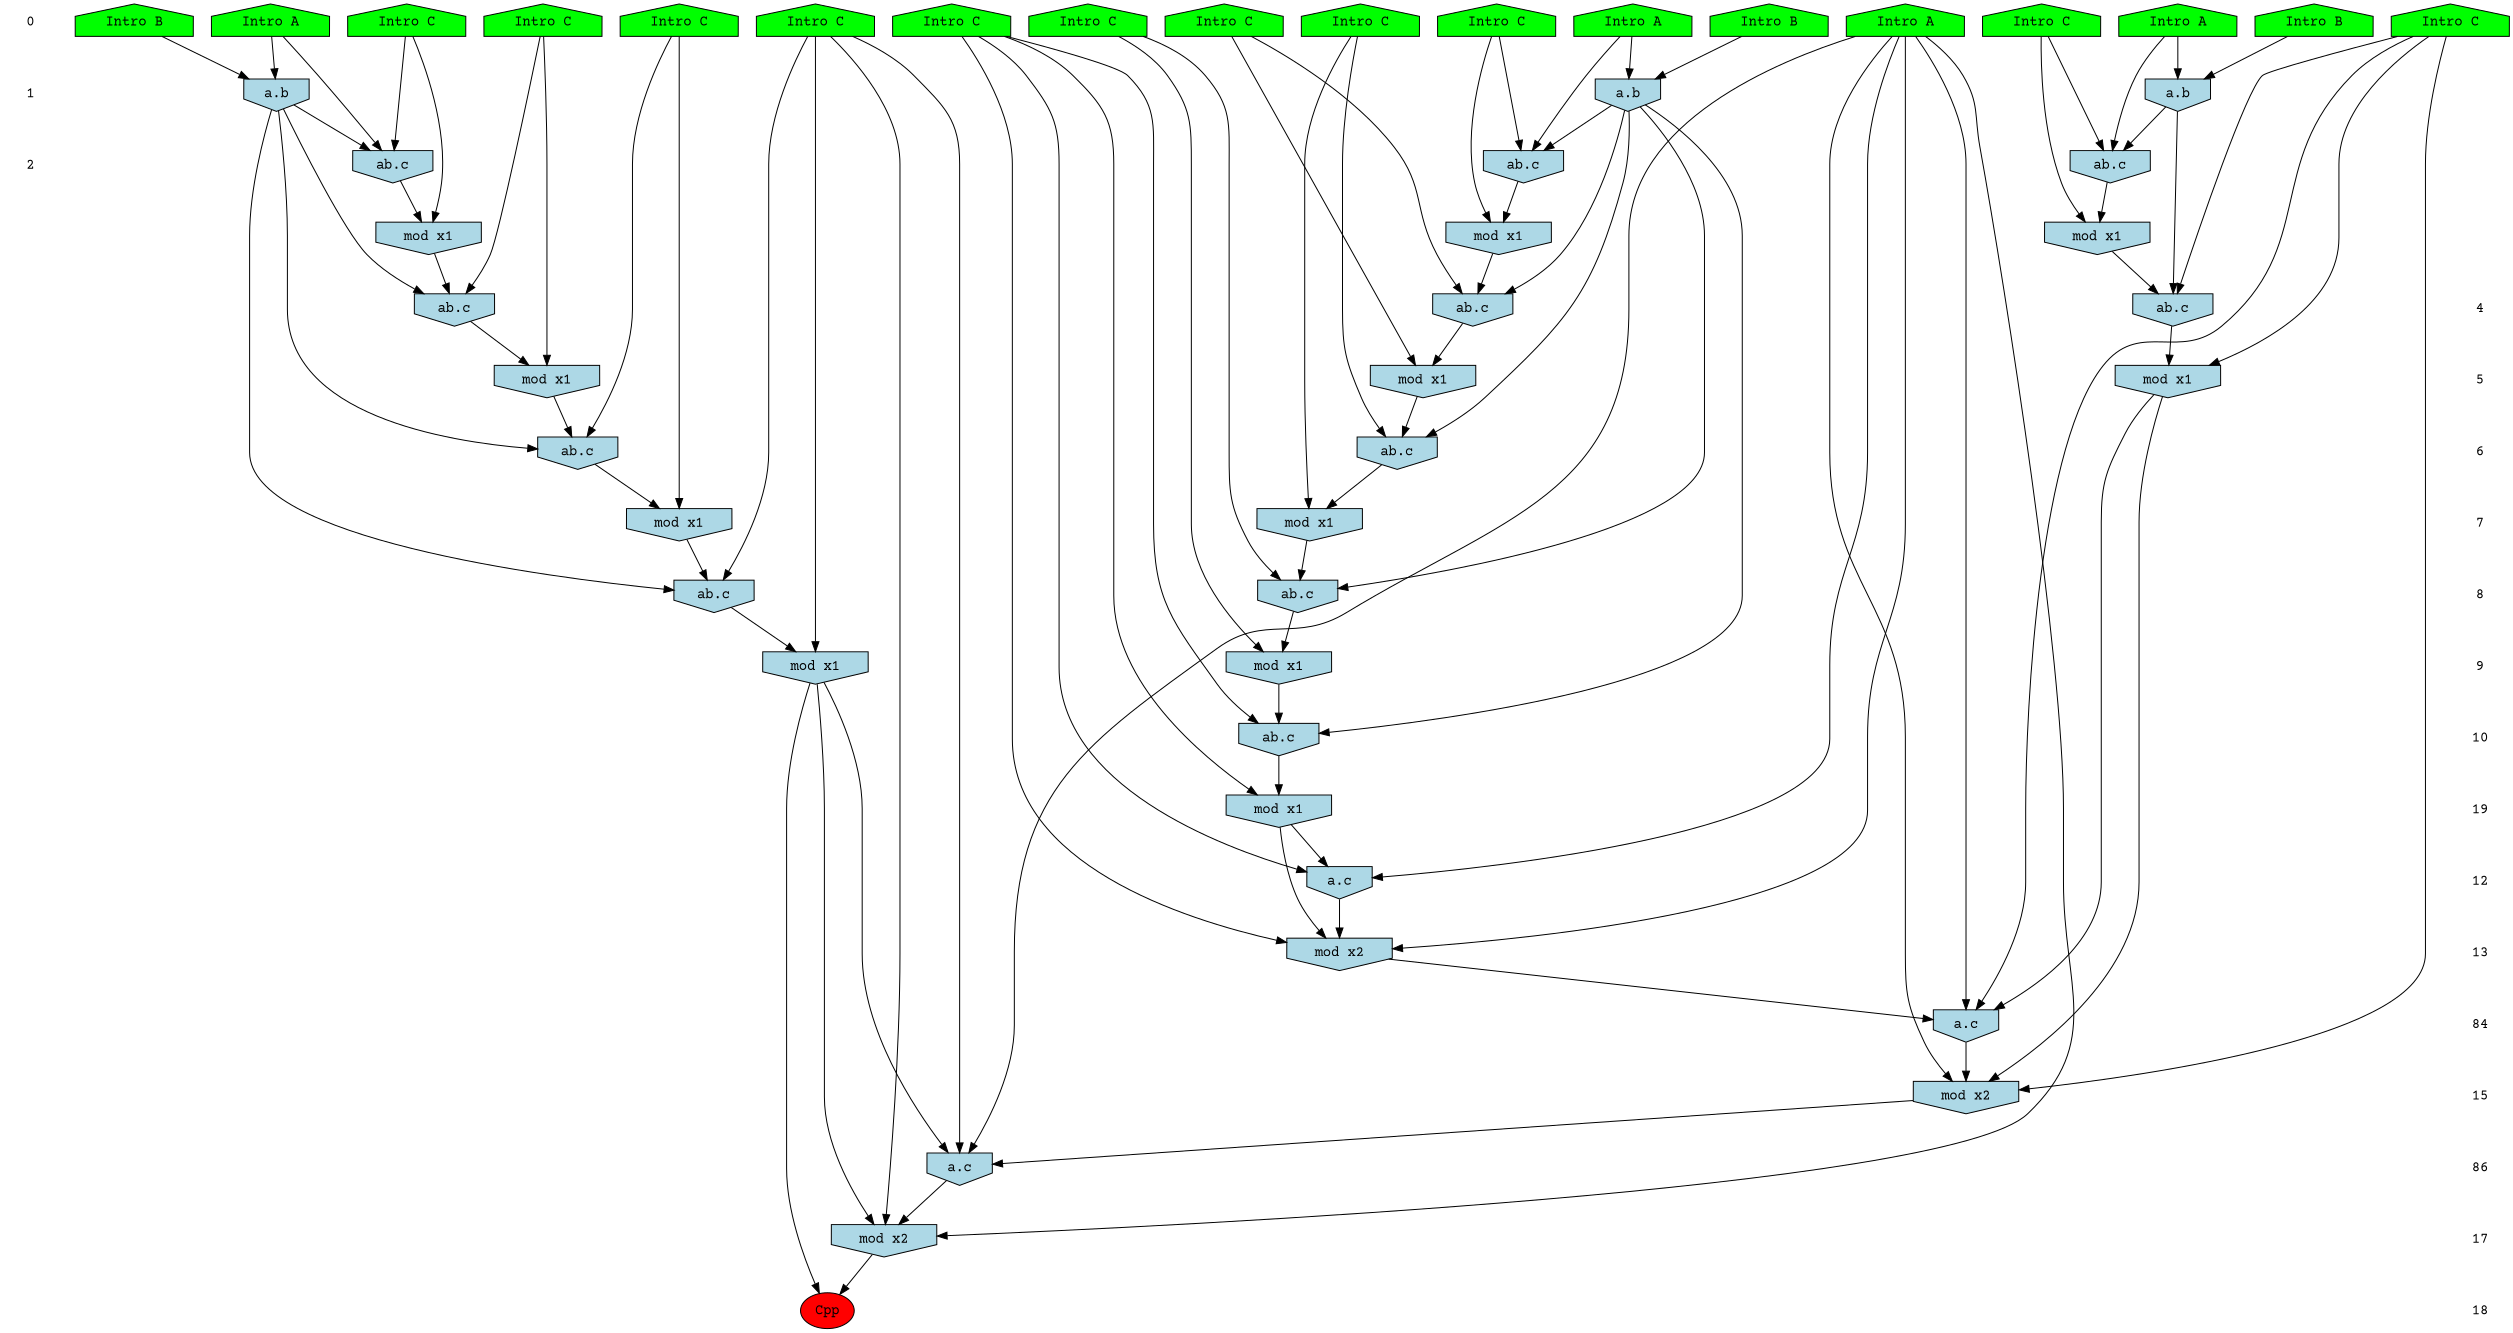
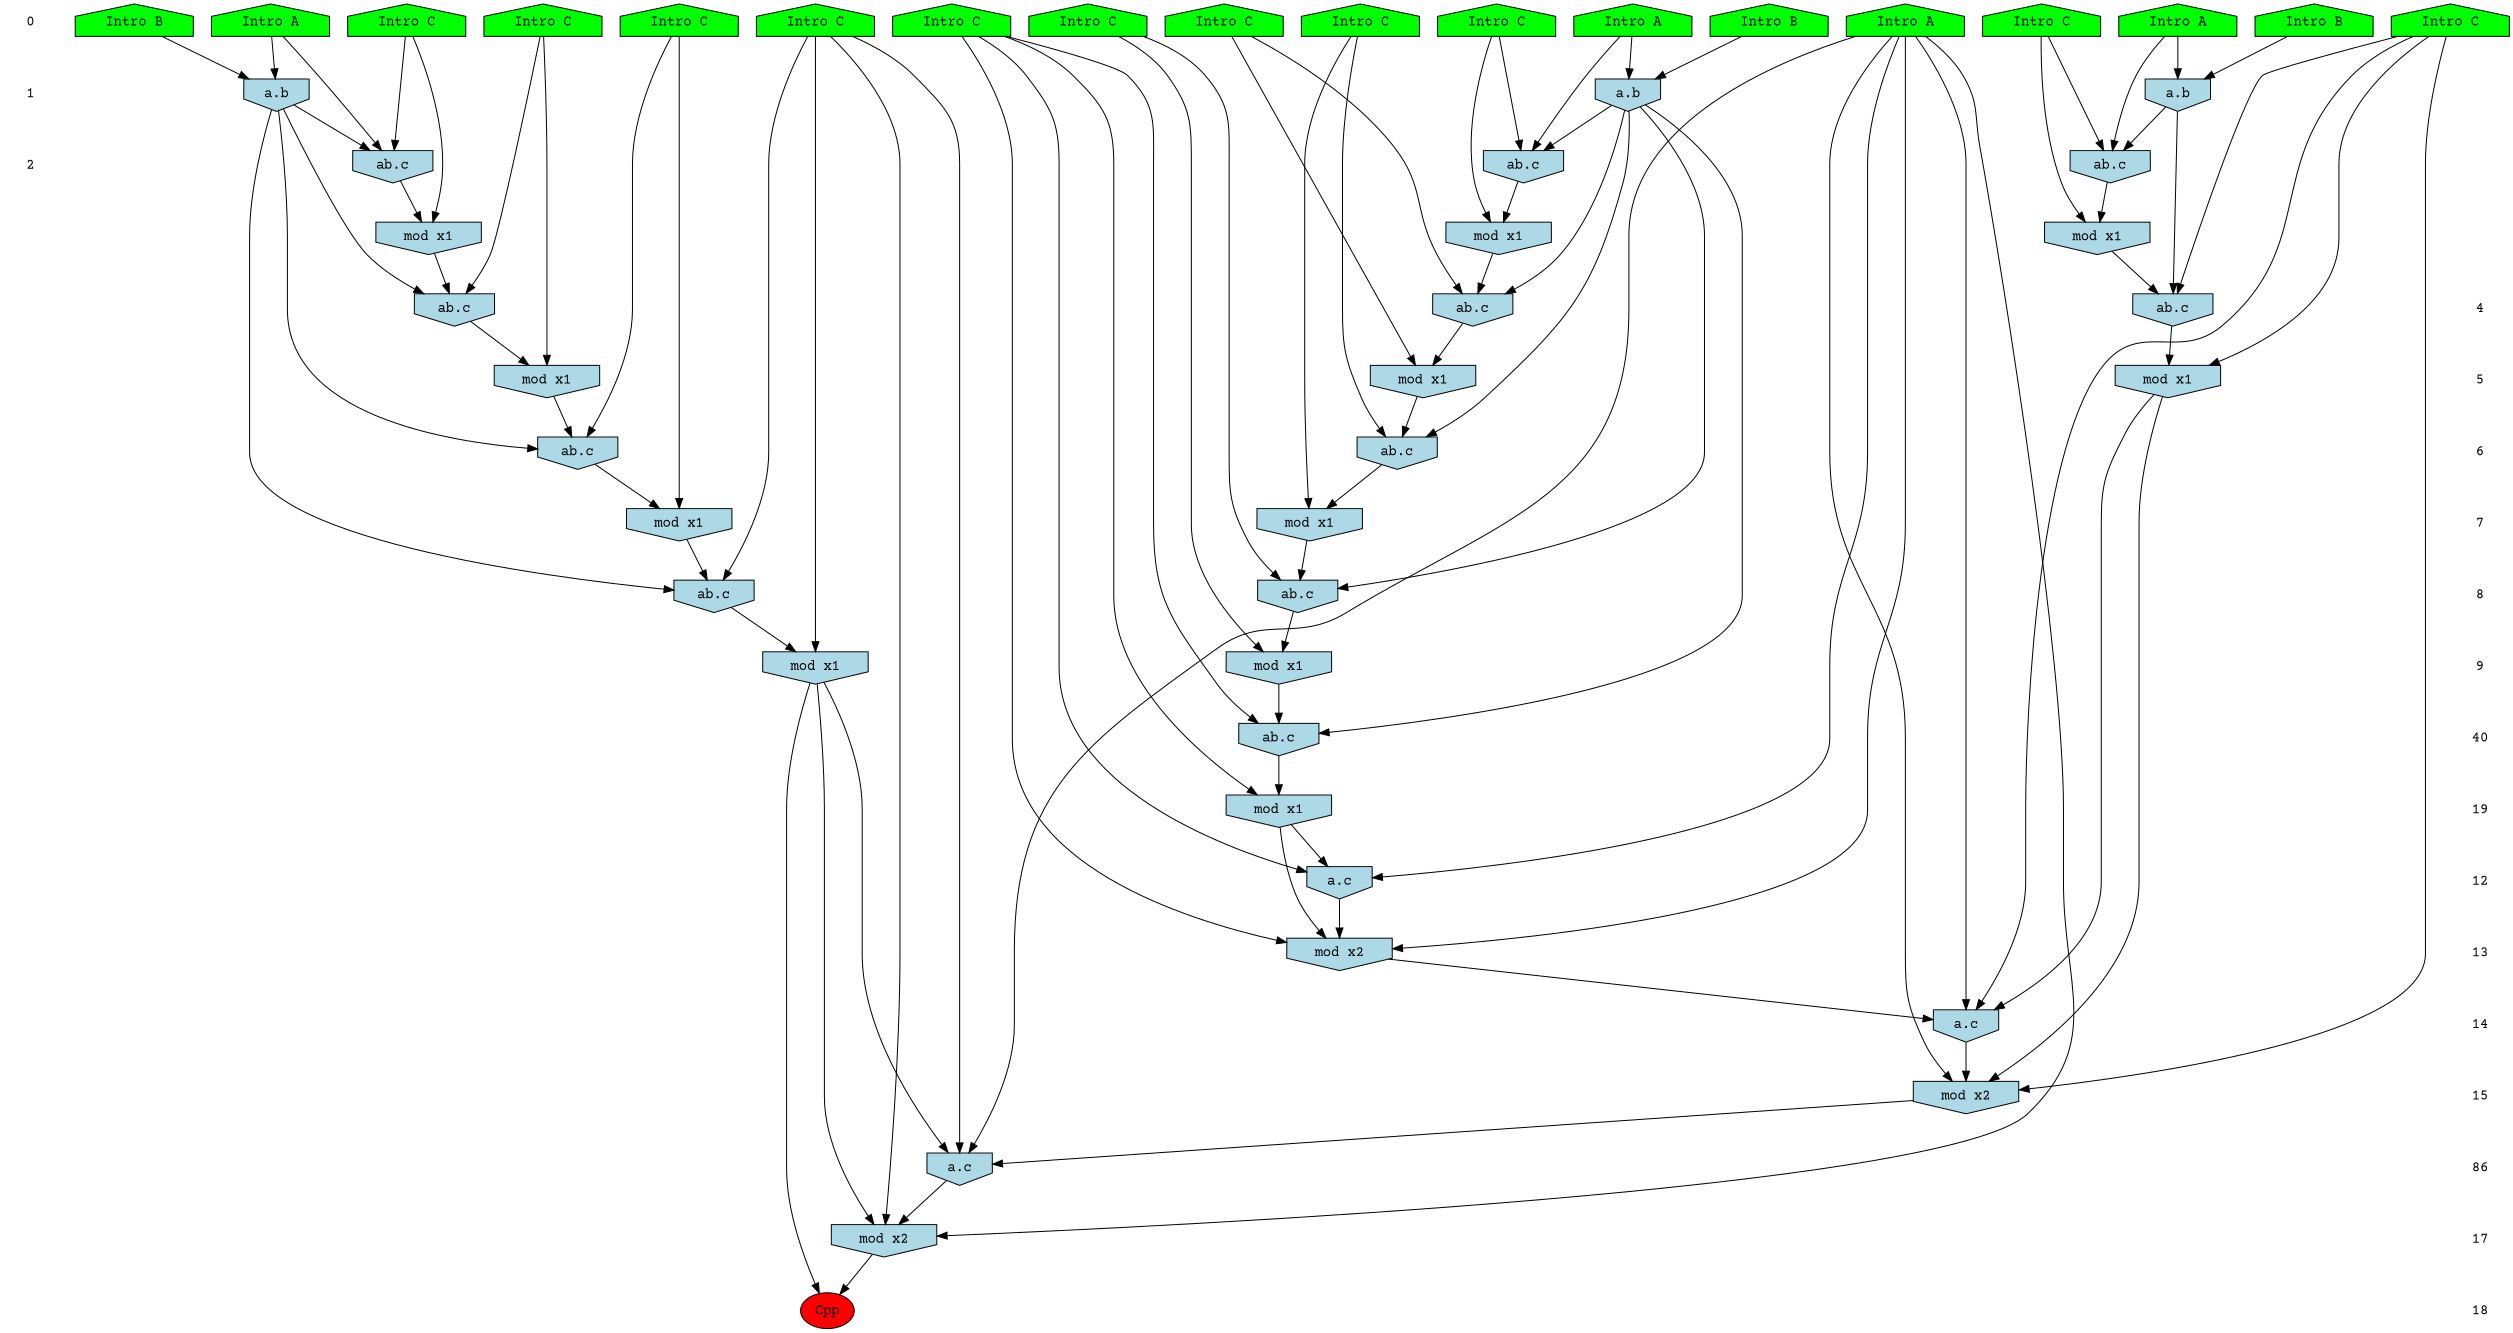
node "10": label "10" -> "40"
node "84": label "84" -> "14"
